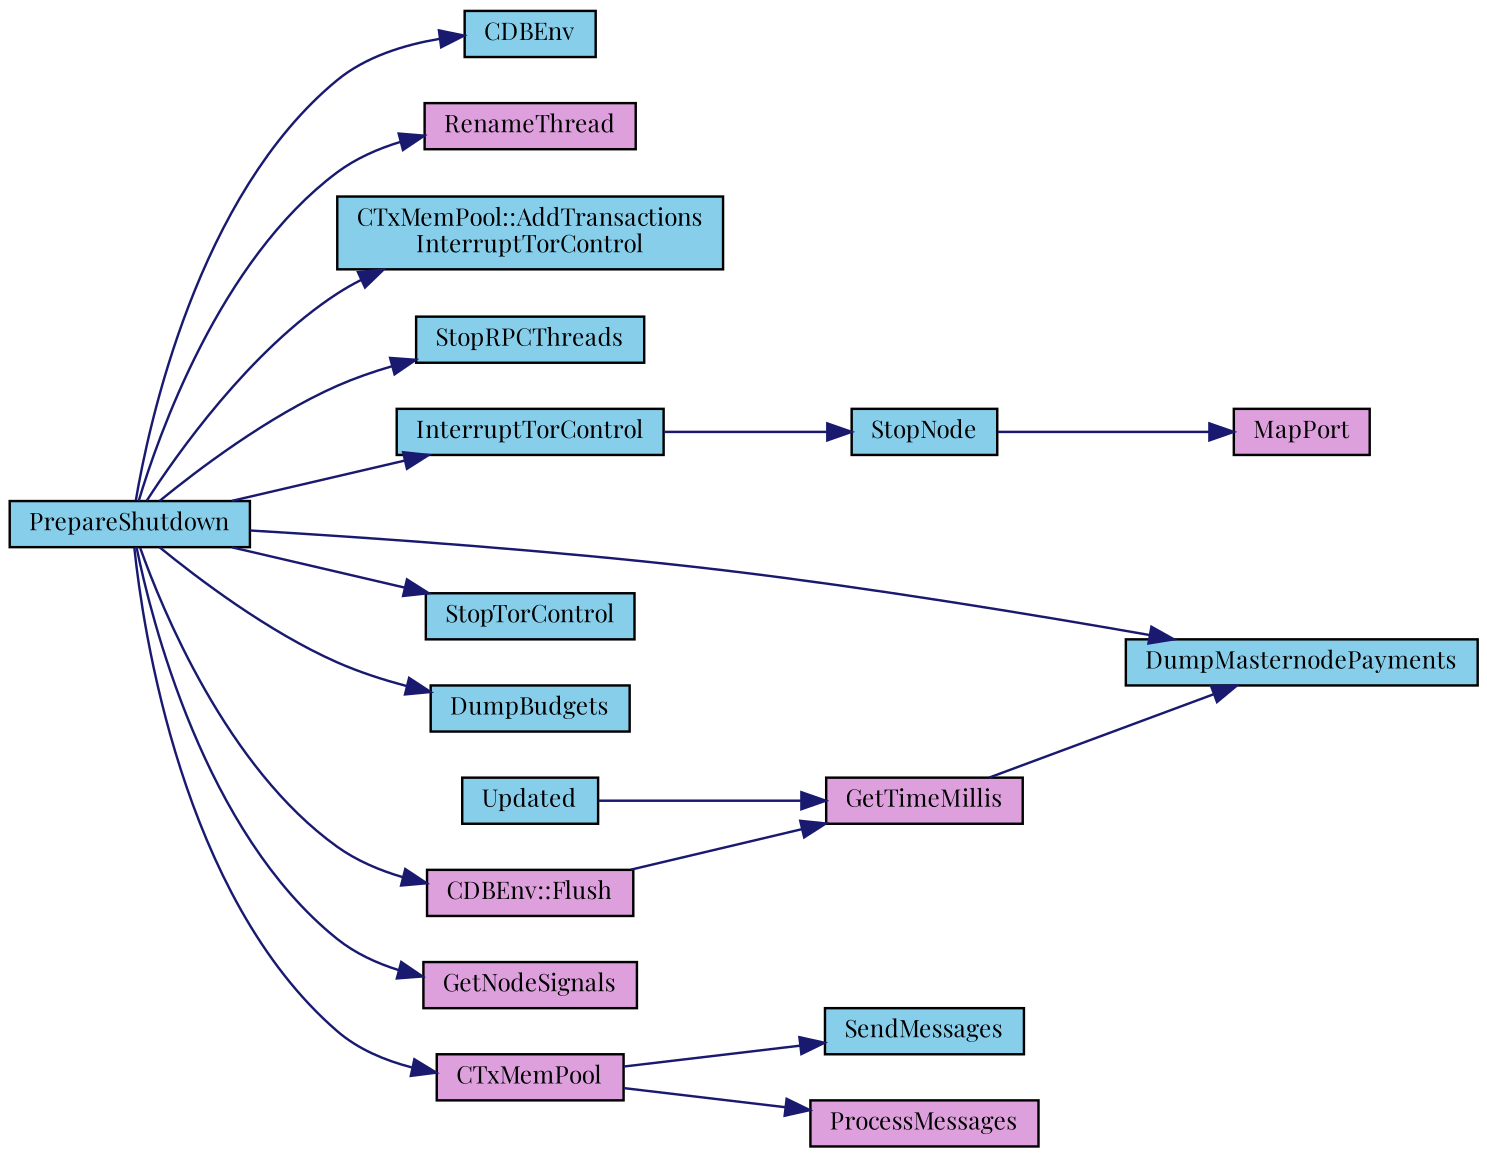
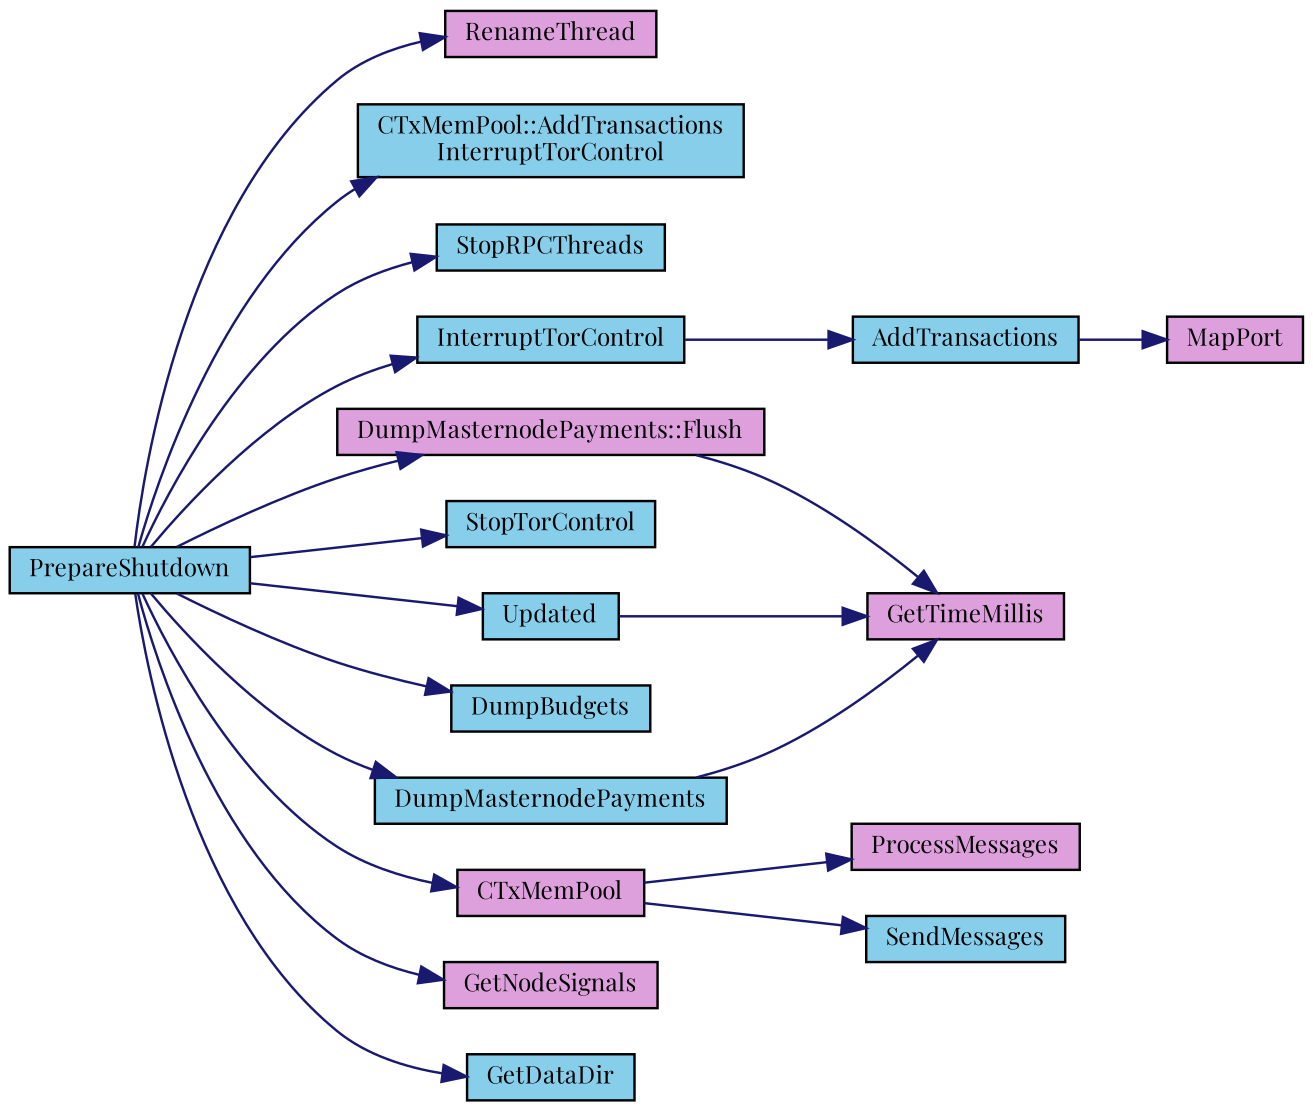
node "CDBEnv": label "CDBEnv" -> "GetDataDir"
node "StopNode": label "StopNode" -> "AddTransactions"
edge "PrepareShutdown" -> "Updated": added
edge "GetTimeMillis" -> "DumpMasternodePayments": reversed
node "CDBEnv::Flush": label "CDBEnv::Flush" -> "DumpMasternodePayments::Flush"
